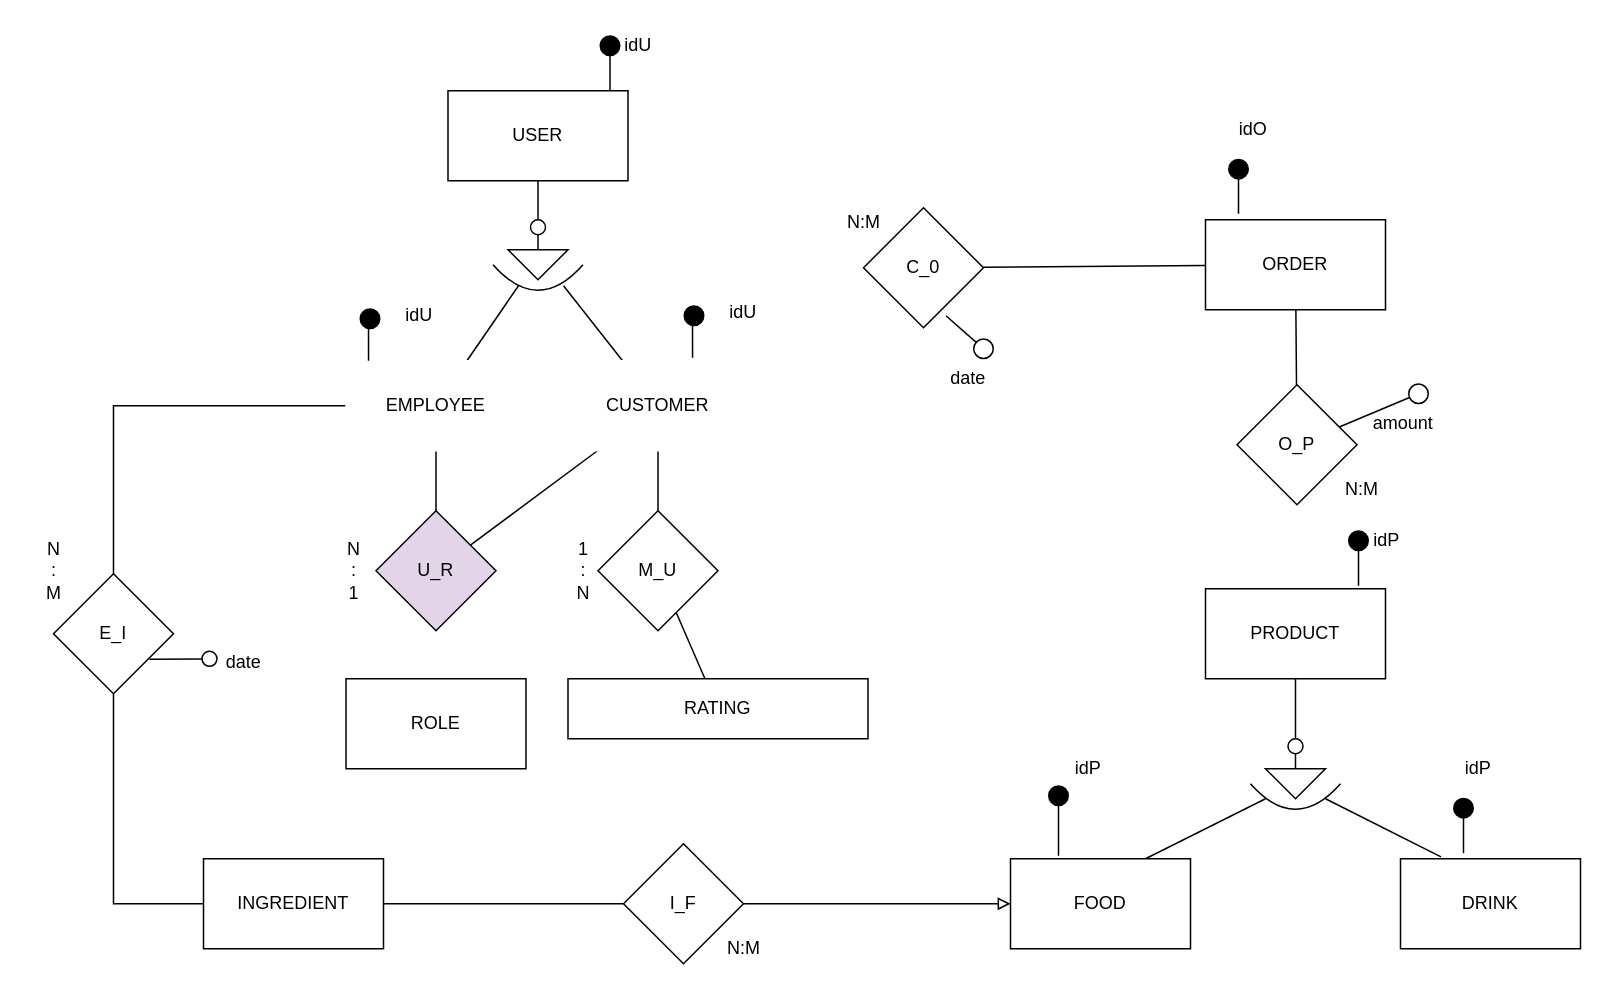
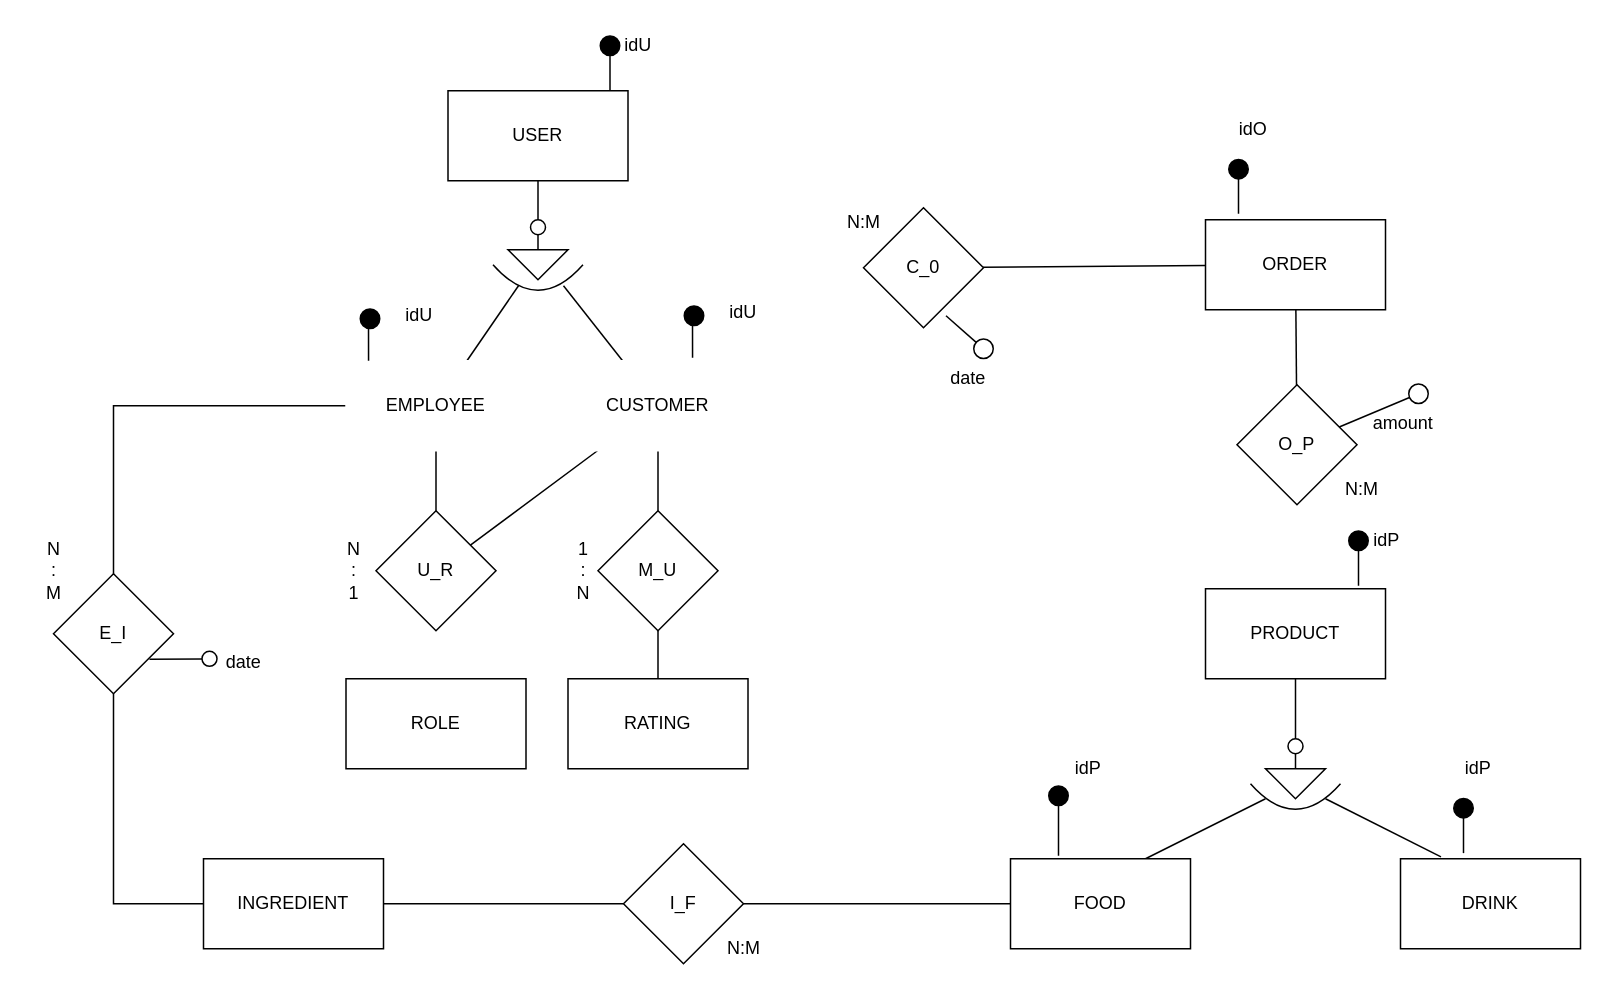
node "U_R": fillcolor #e1d5e7 -> #ffffff
node "RATING": size 300x60 -> 180x90
edge "I_F" -> "FOOD": arrowhead block -> none
